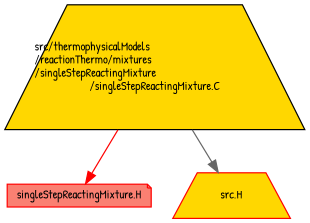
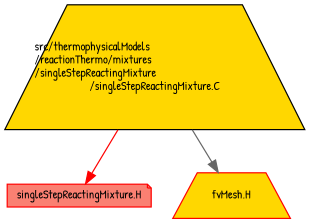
node "src.H": label "src.H" -> "fvMesh.H"
